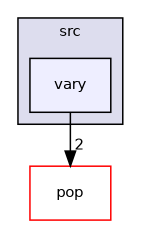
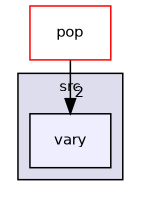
edge "vary" -> "pop": reversed
